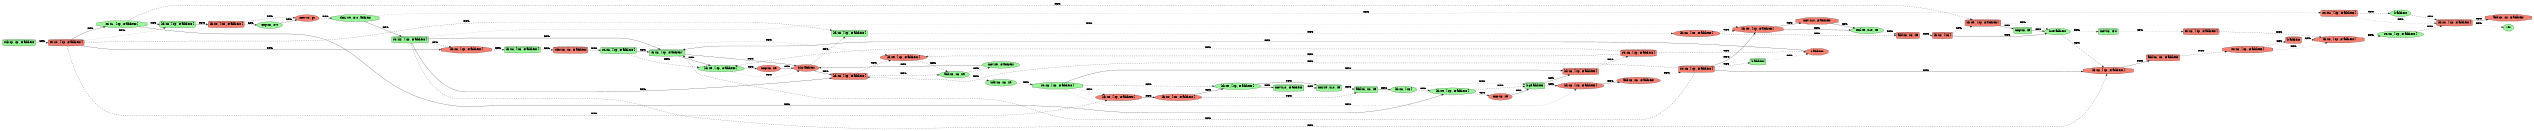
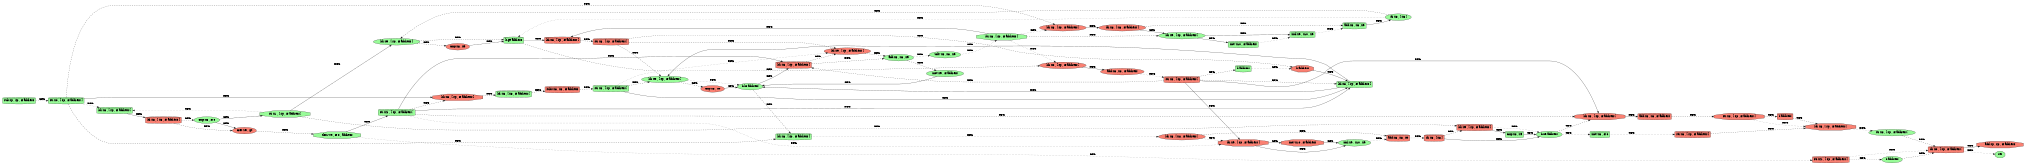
edge "b.ne address" -> "mov x8 , # 0": label "DFG" -> "CFG"
edge "str x0 , [ sp , # address ]" -> "str x1 , [ sp , # address ]": now "cmp x8 , # 0" -> "str x1 , [ sp , # address ]"
node "str x0 , [ sp , # address ]": fillcolor salmon -> palegreen
node "b.hs address": fillcolor salmon -> palegreen
